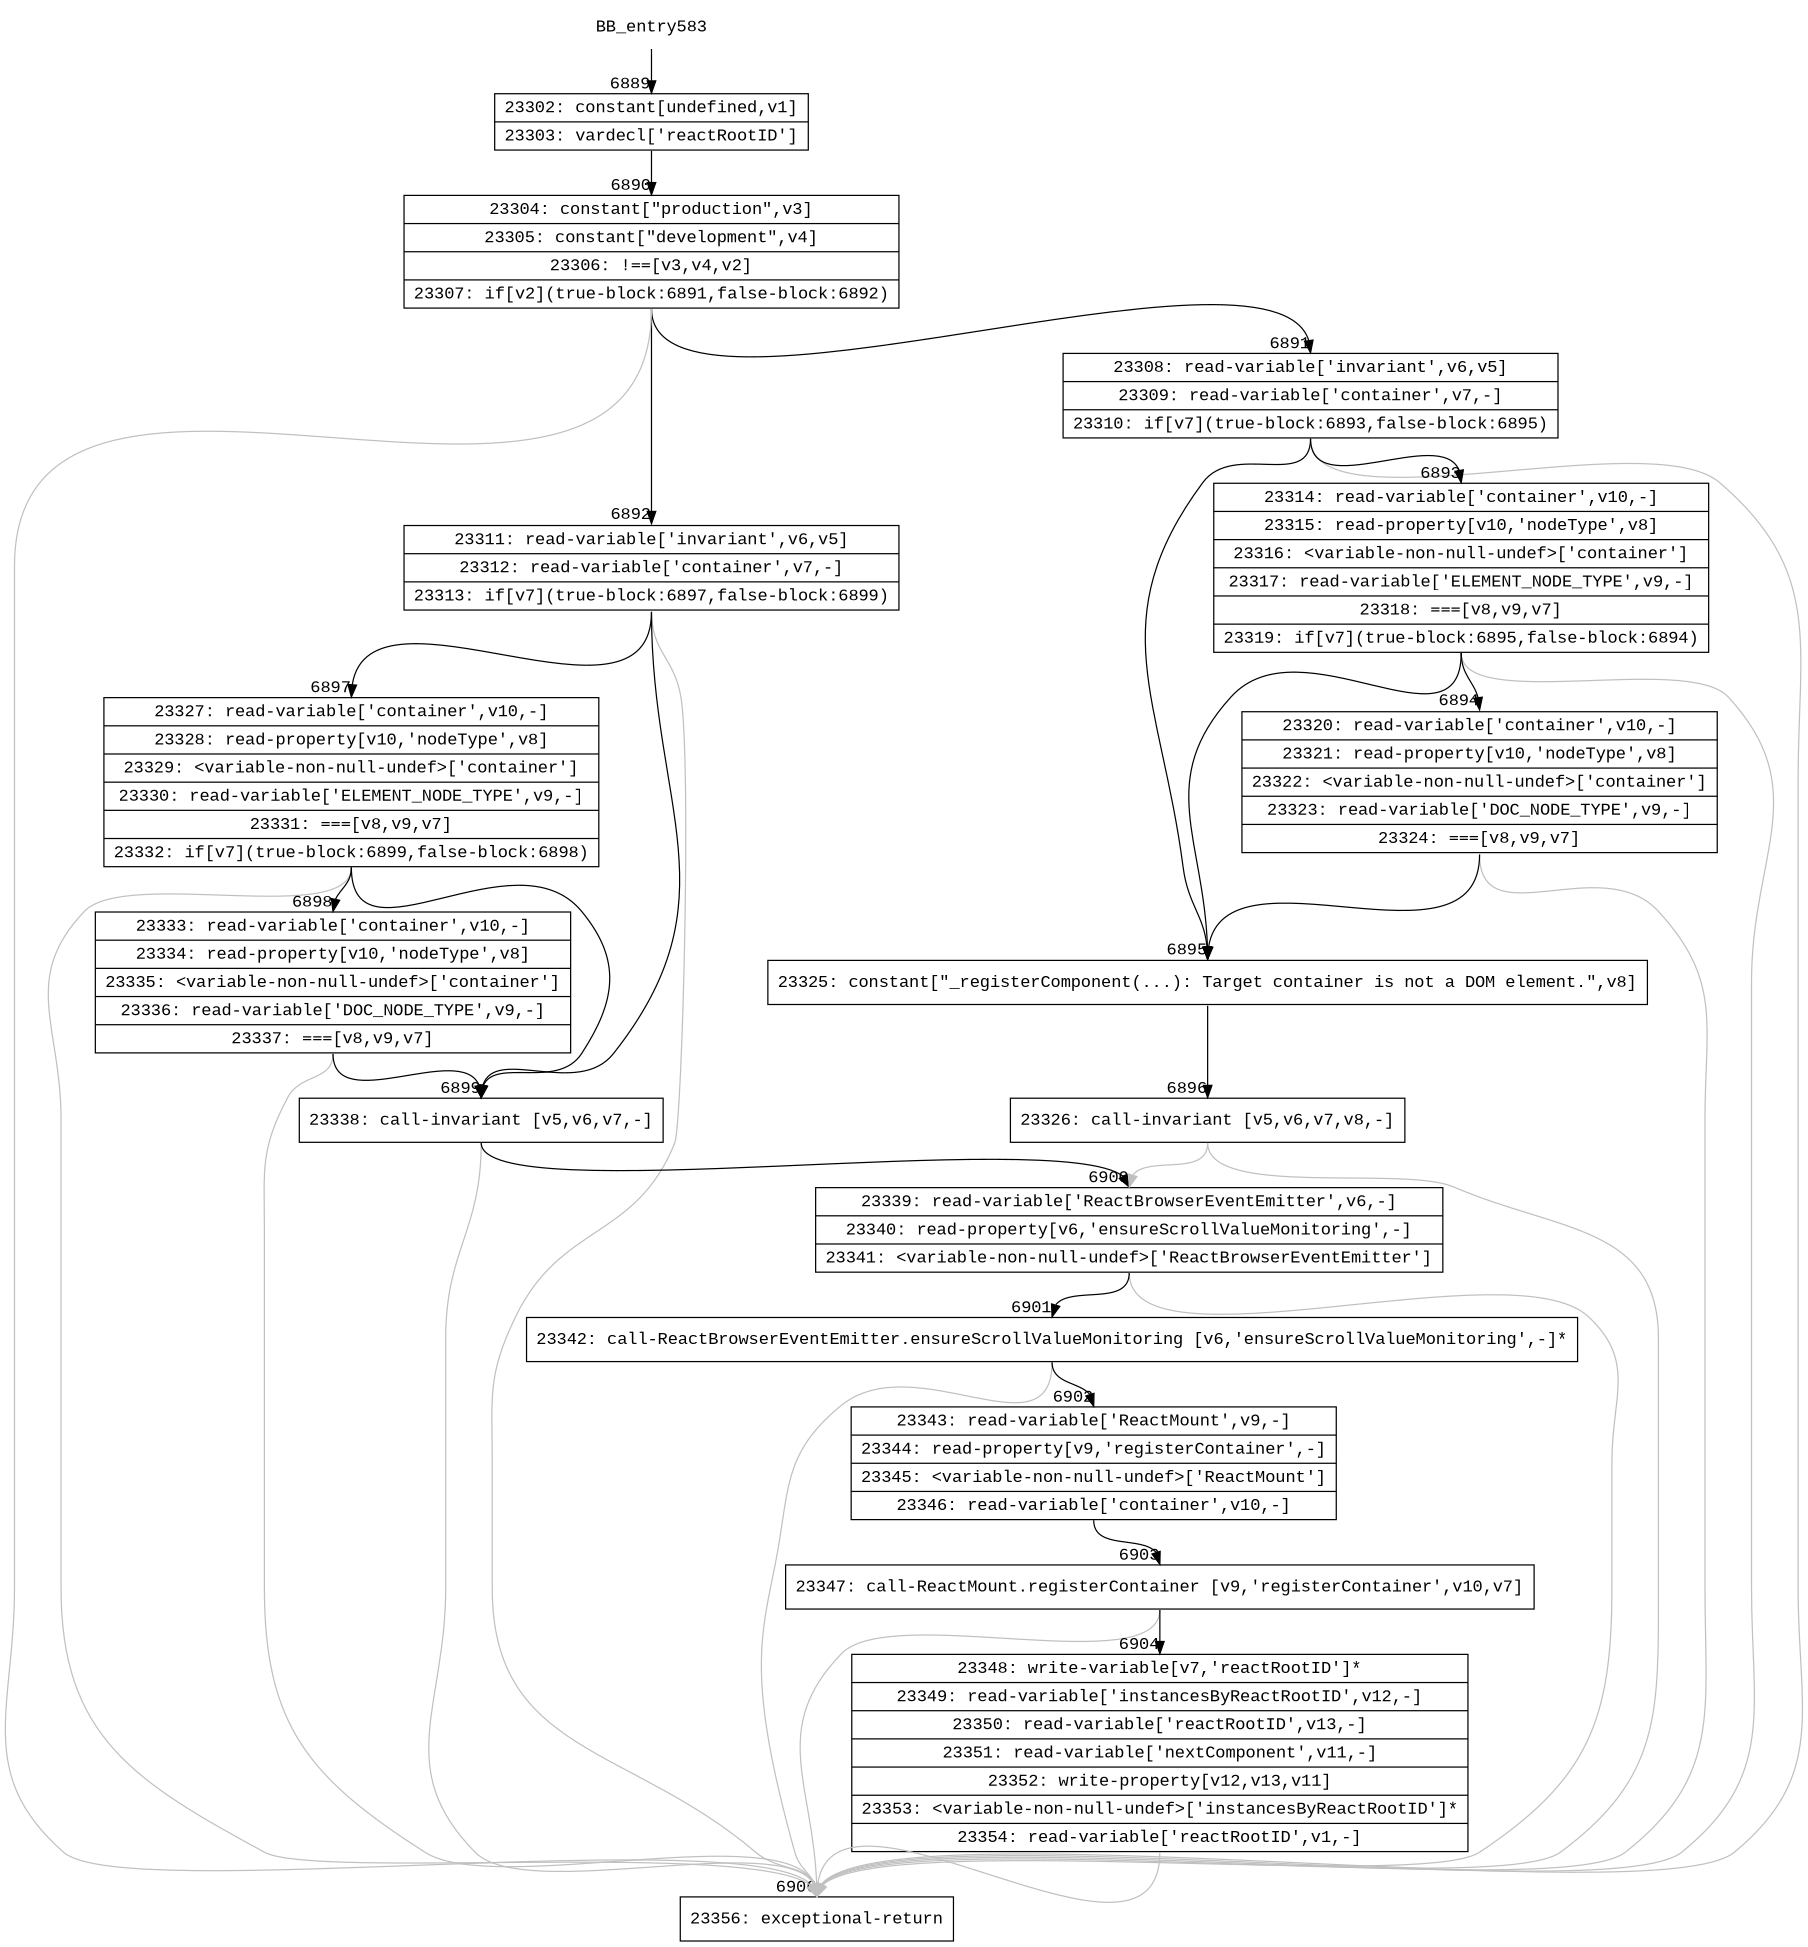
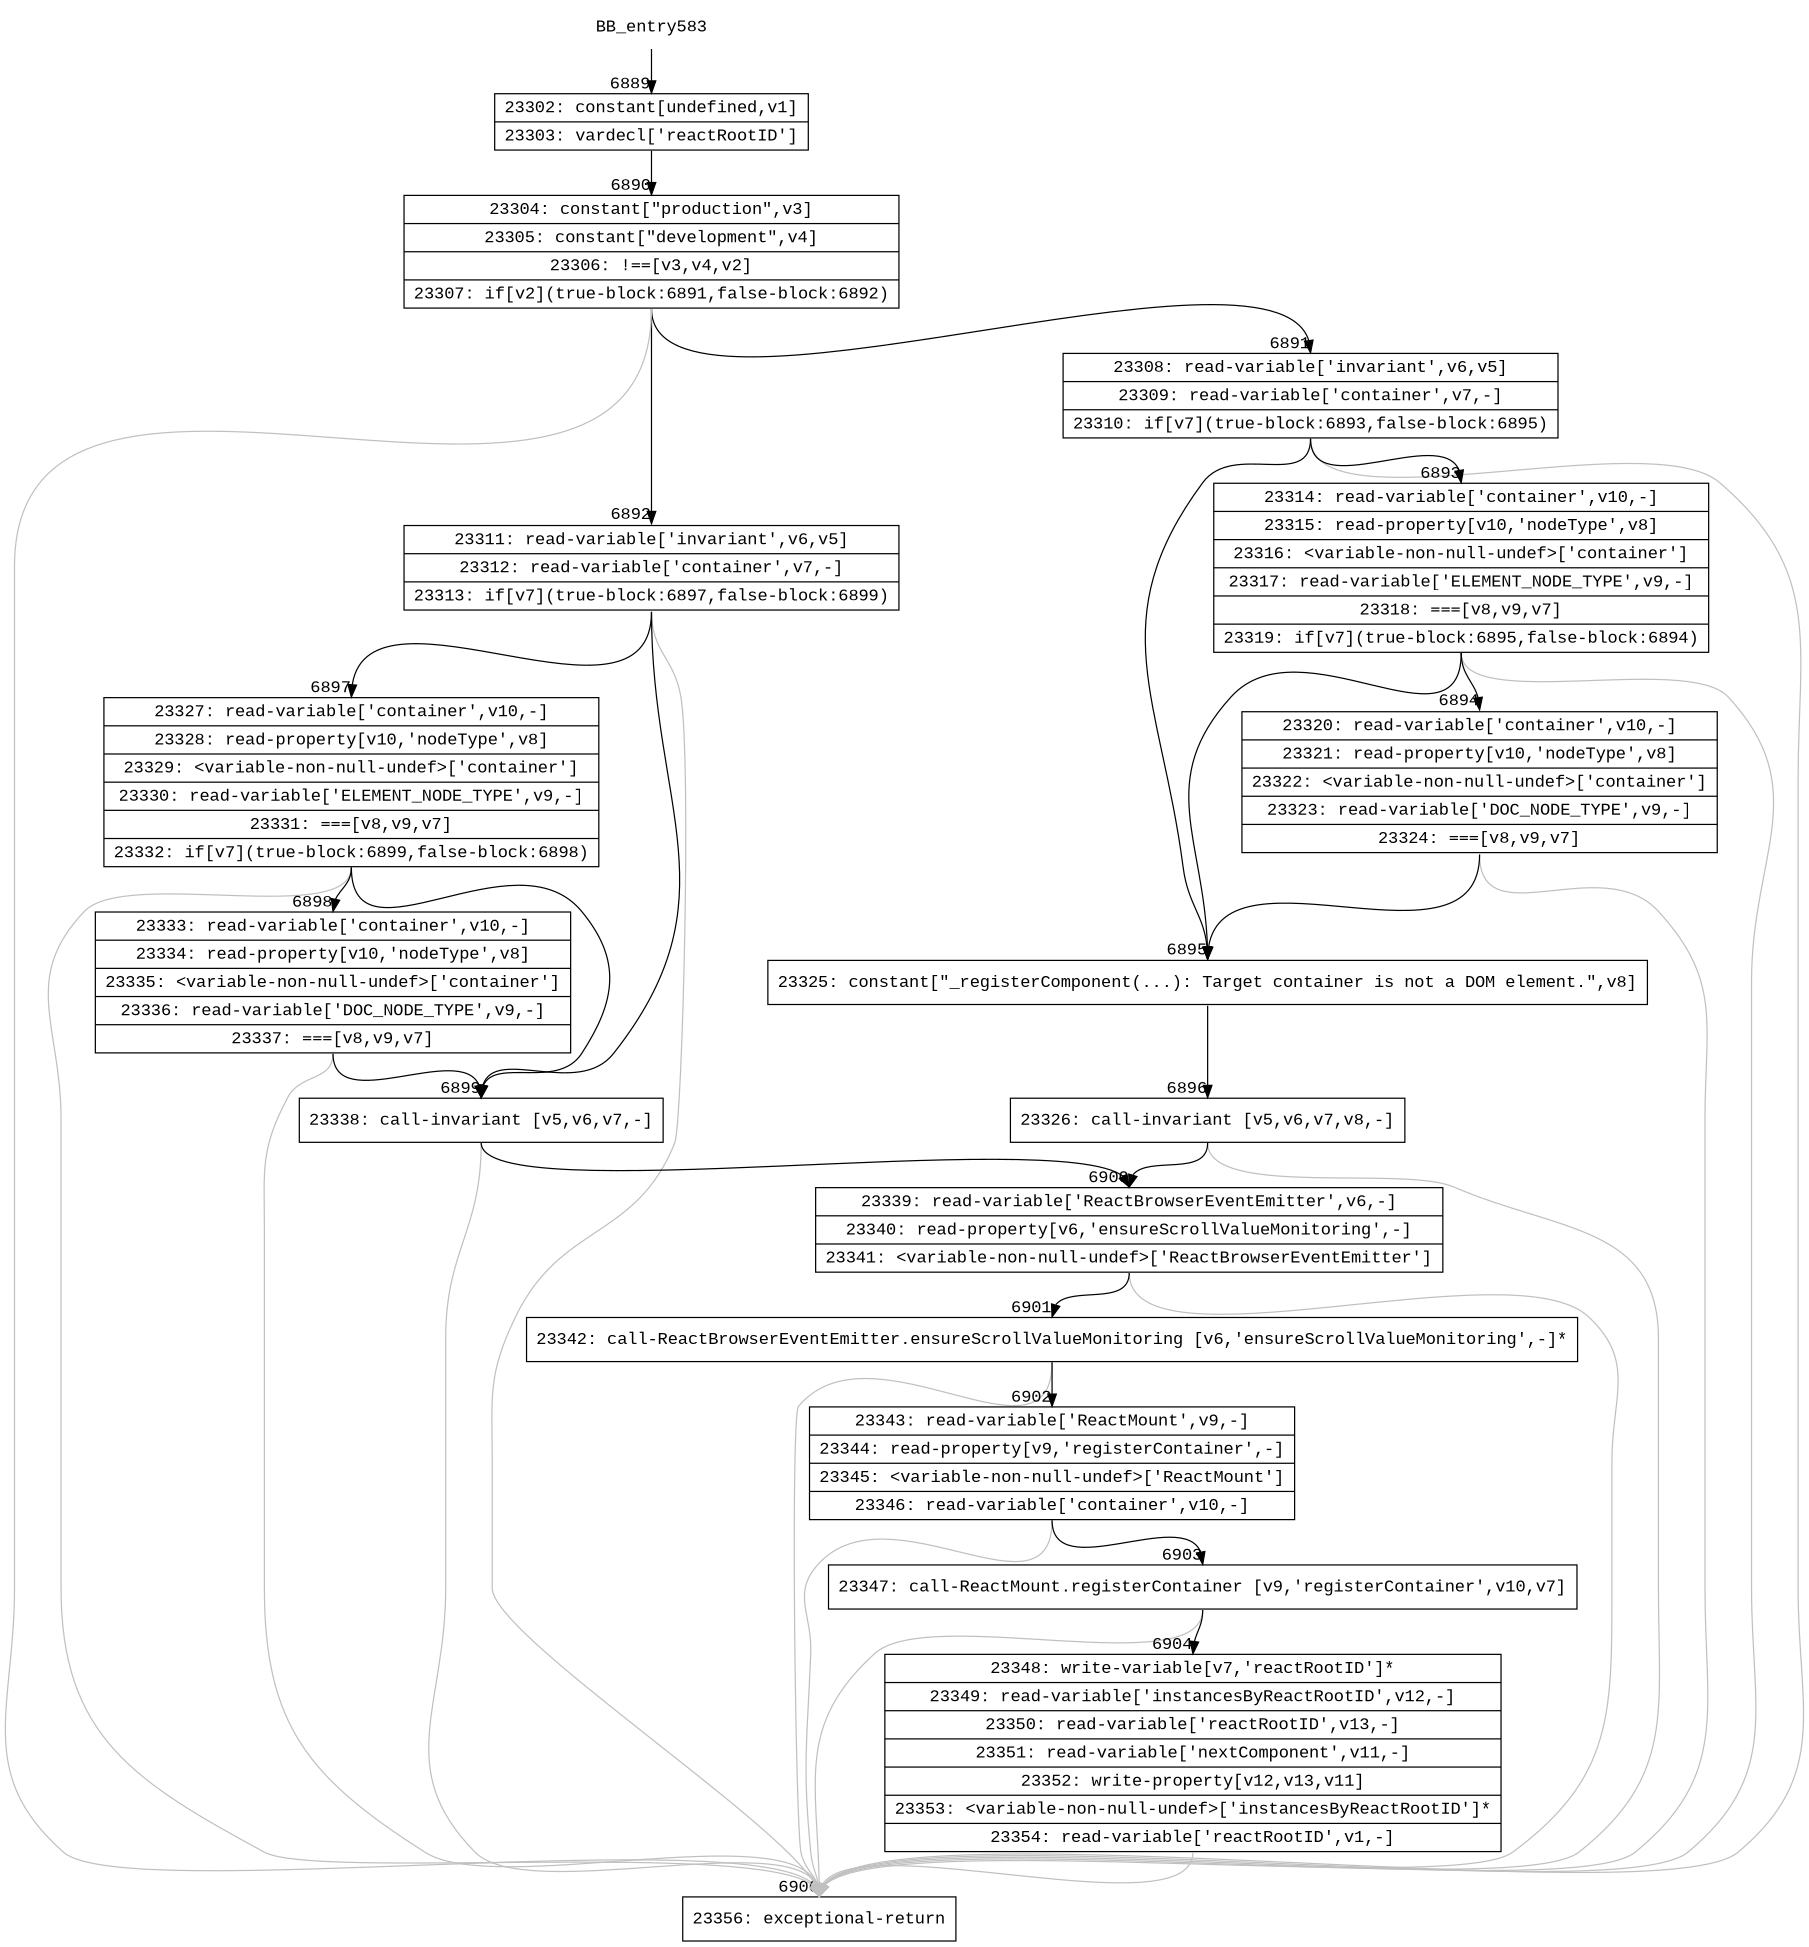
edge "23326: call-invariant [v5,v6,v7,v8,-]" -> "23339: read-variable['ReactBrowserEventEmitter',v6,-]": color gray -> black
edge "23343: read-variable['ReactMount',v9,-]" -> "23356: exceptional-return": added
